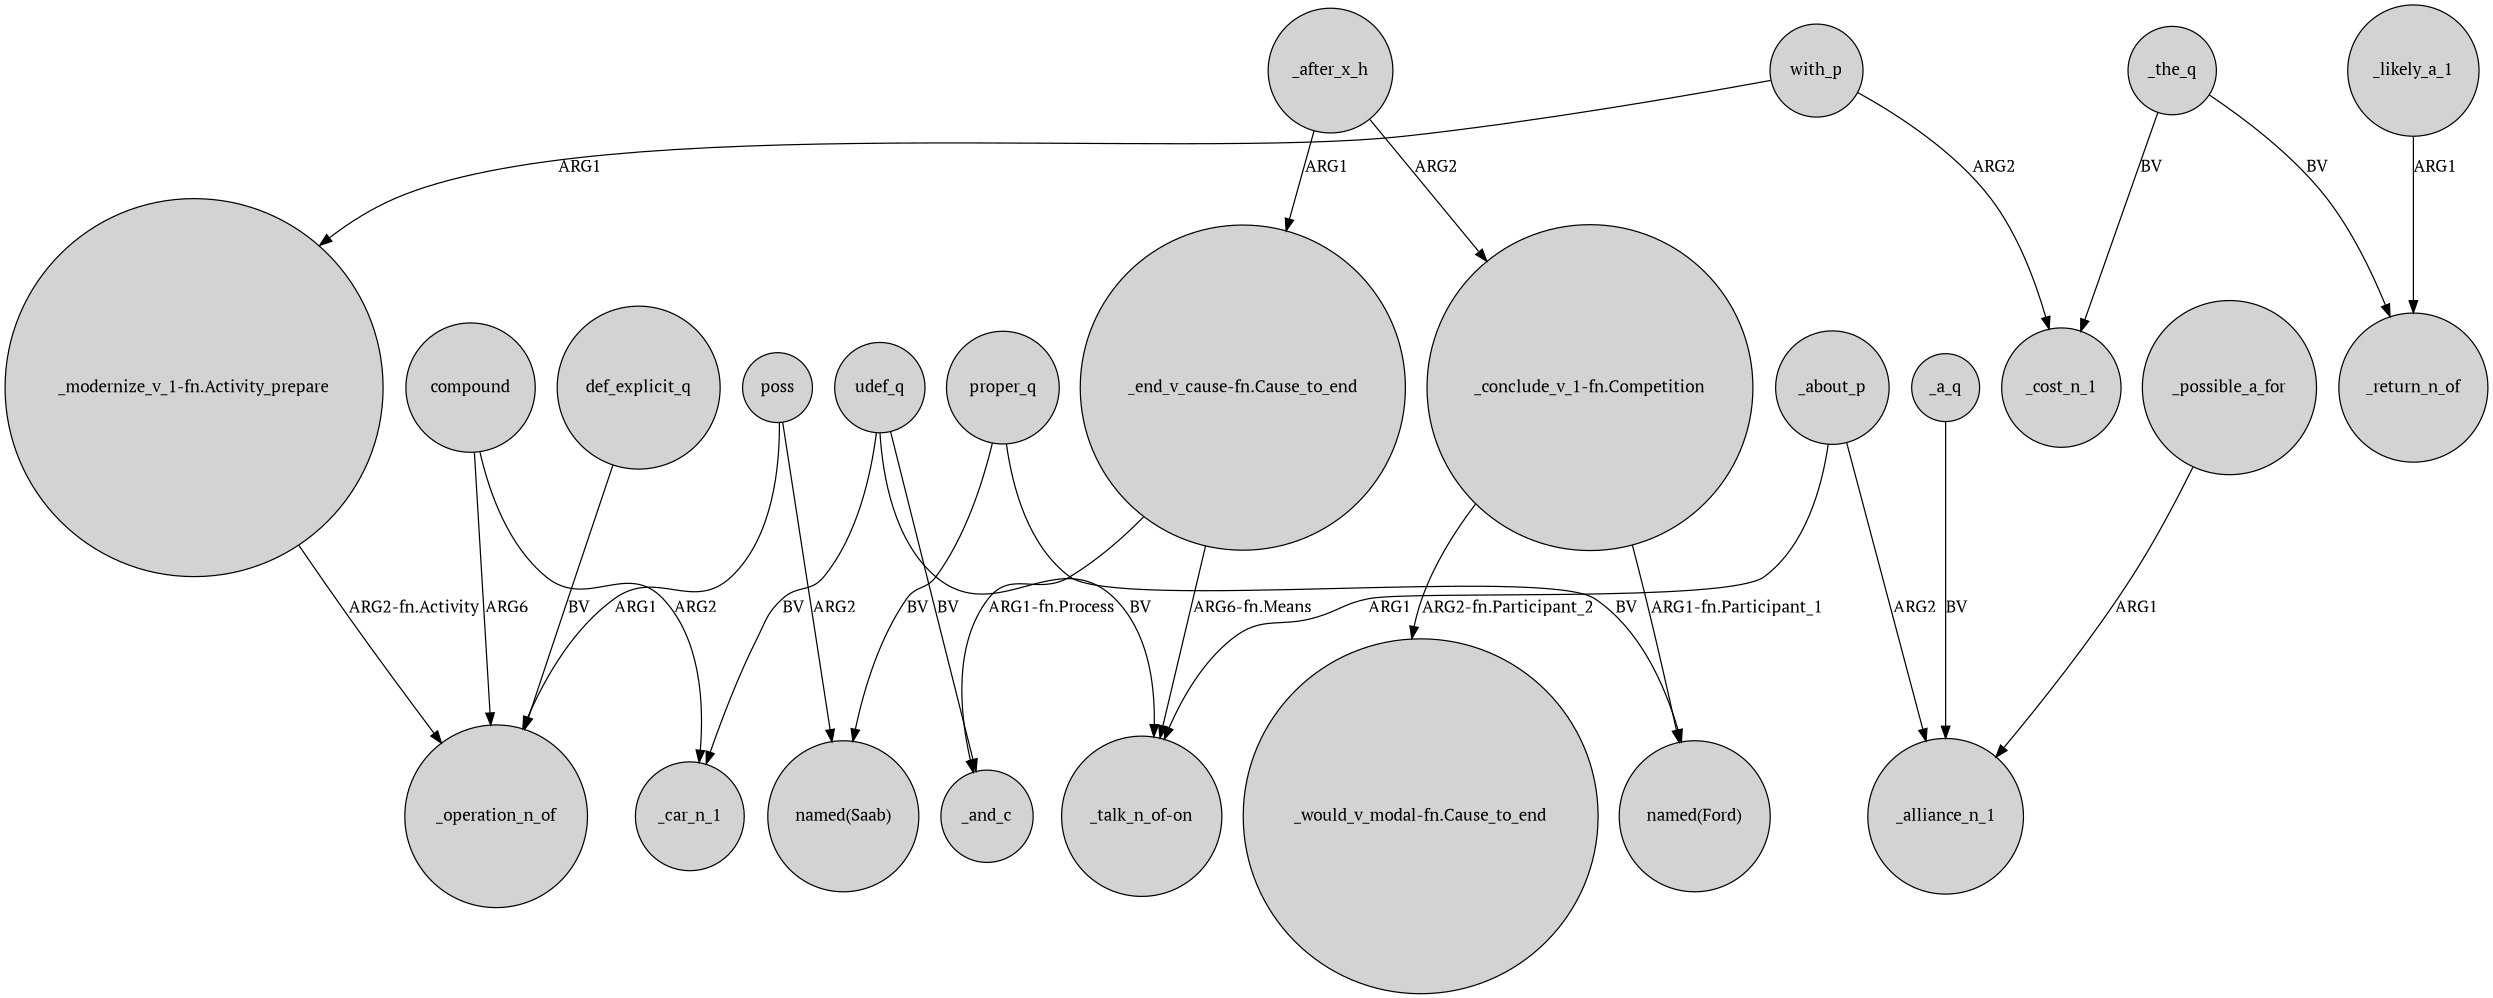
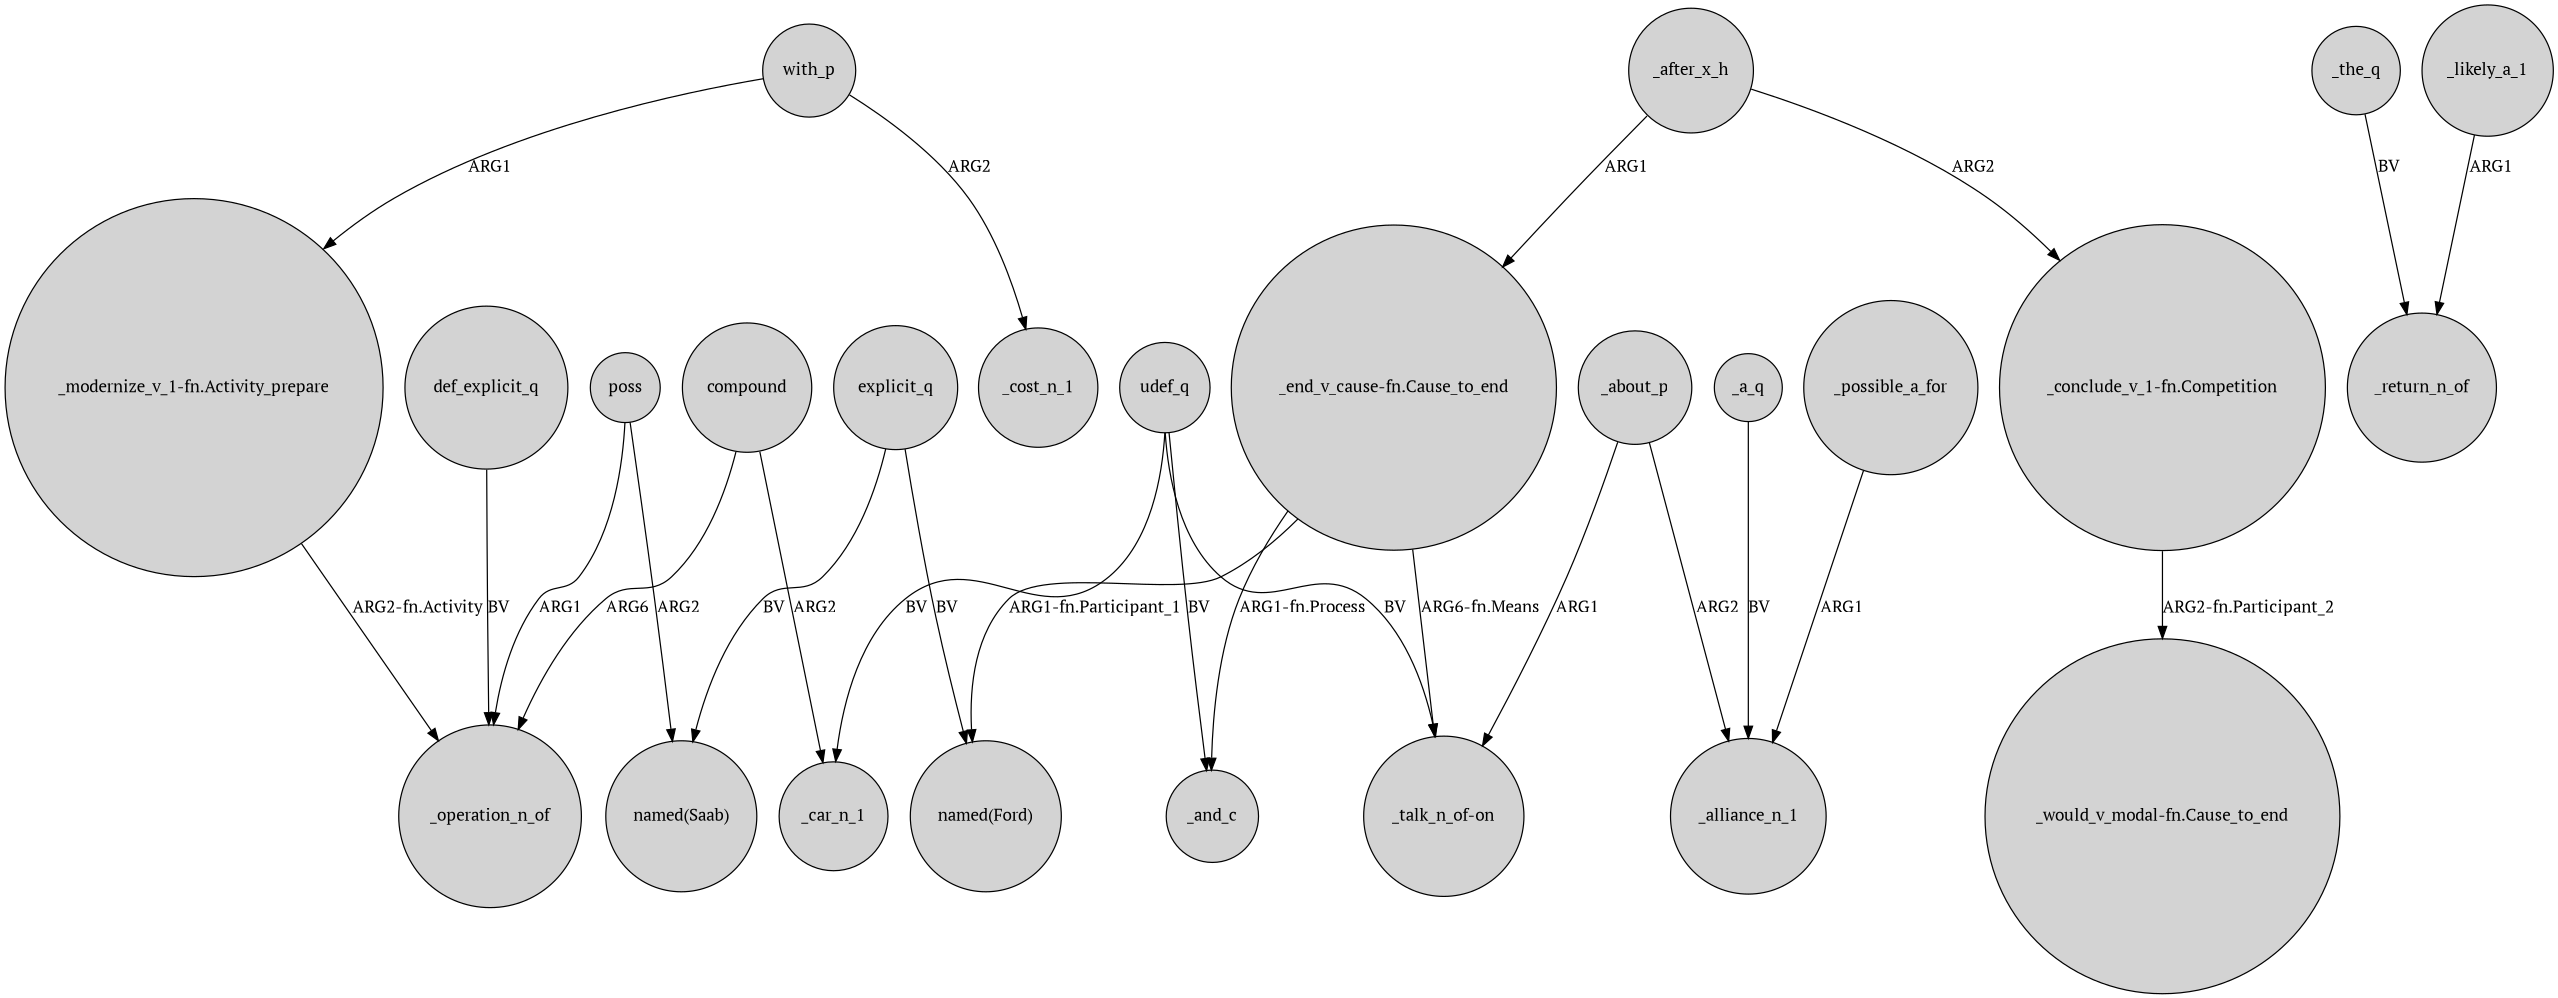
edge "_the_q" -> "_cost_n_1": removed, label "BV"
node "proper_q": label "proper_q" -> "explicit_q"
edge "_conclude_v_1-fn.Competition" -> "named(Ford)": now "_end_v_cause-fn.Cause_to_end" -> "named(Ford)"
